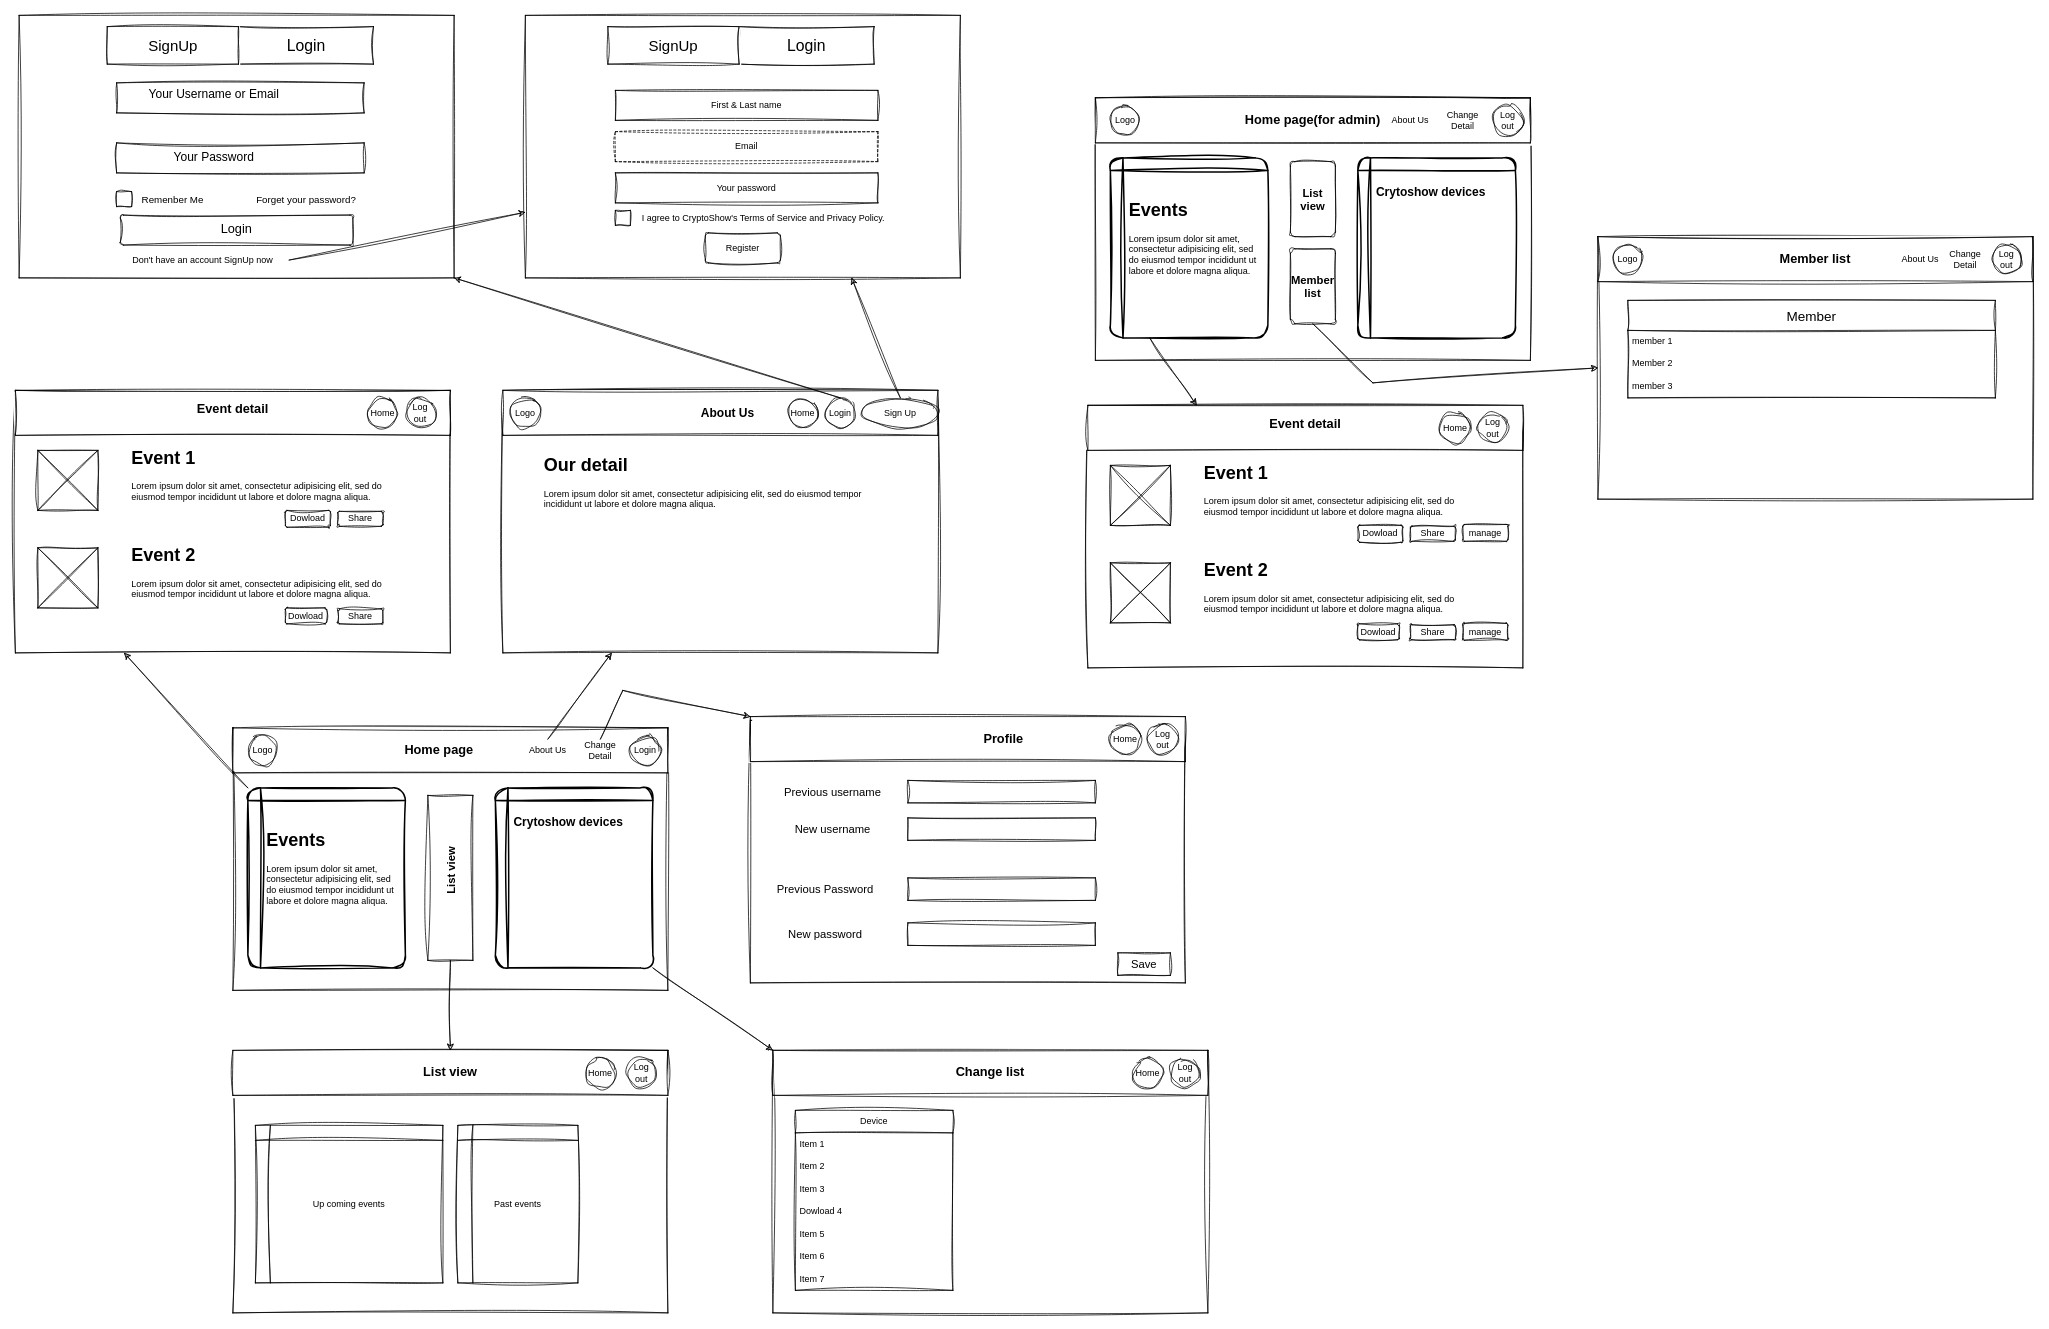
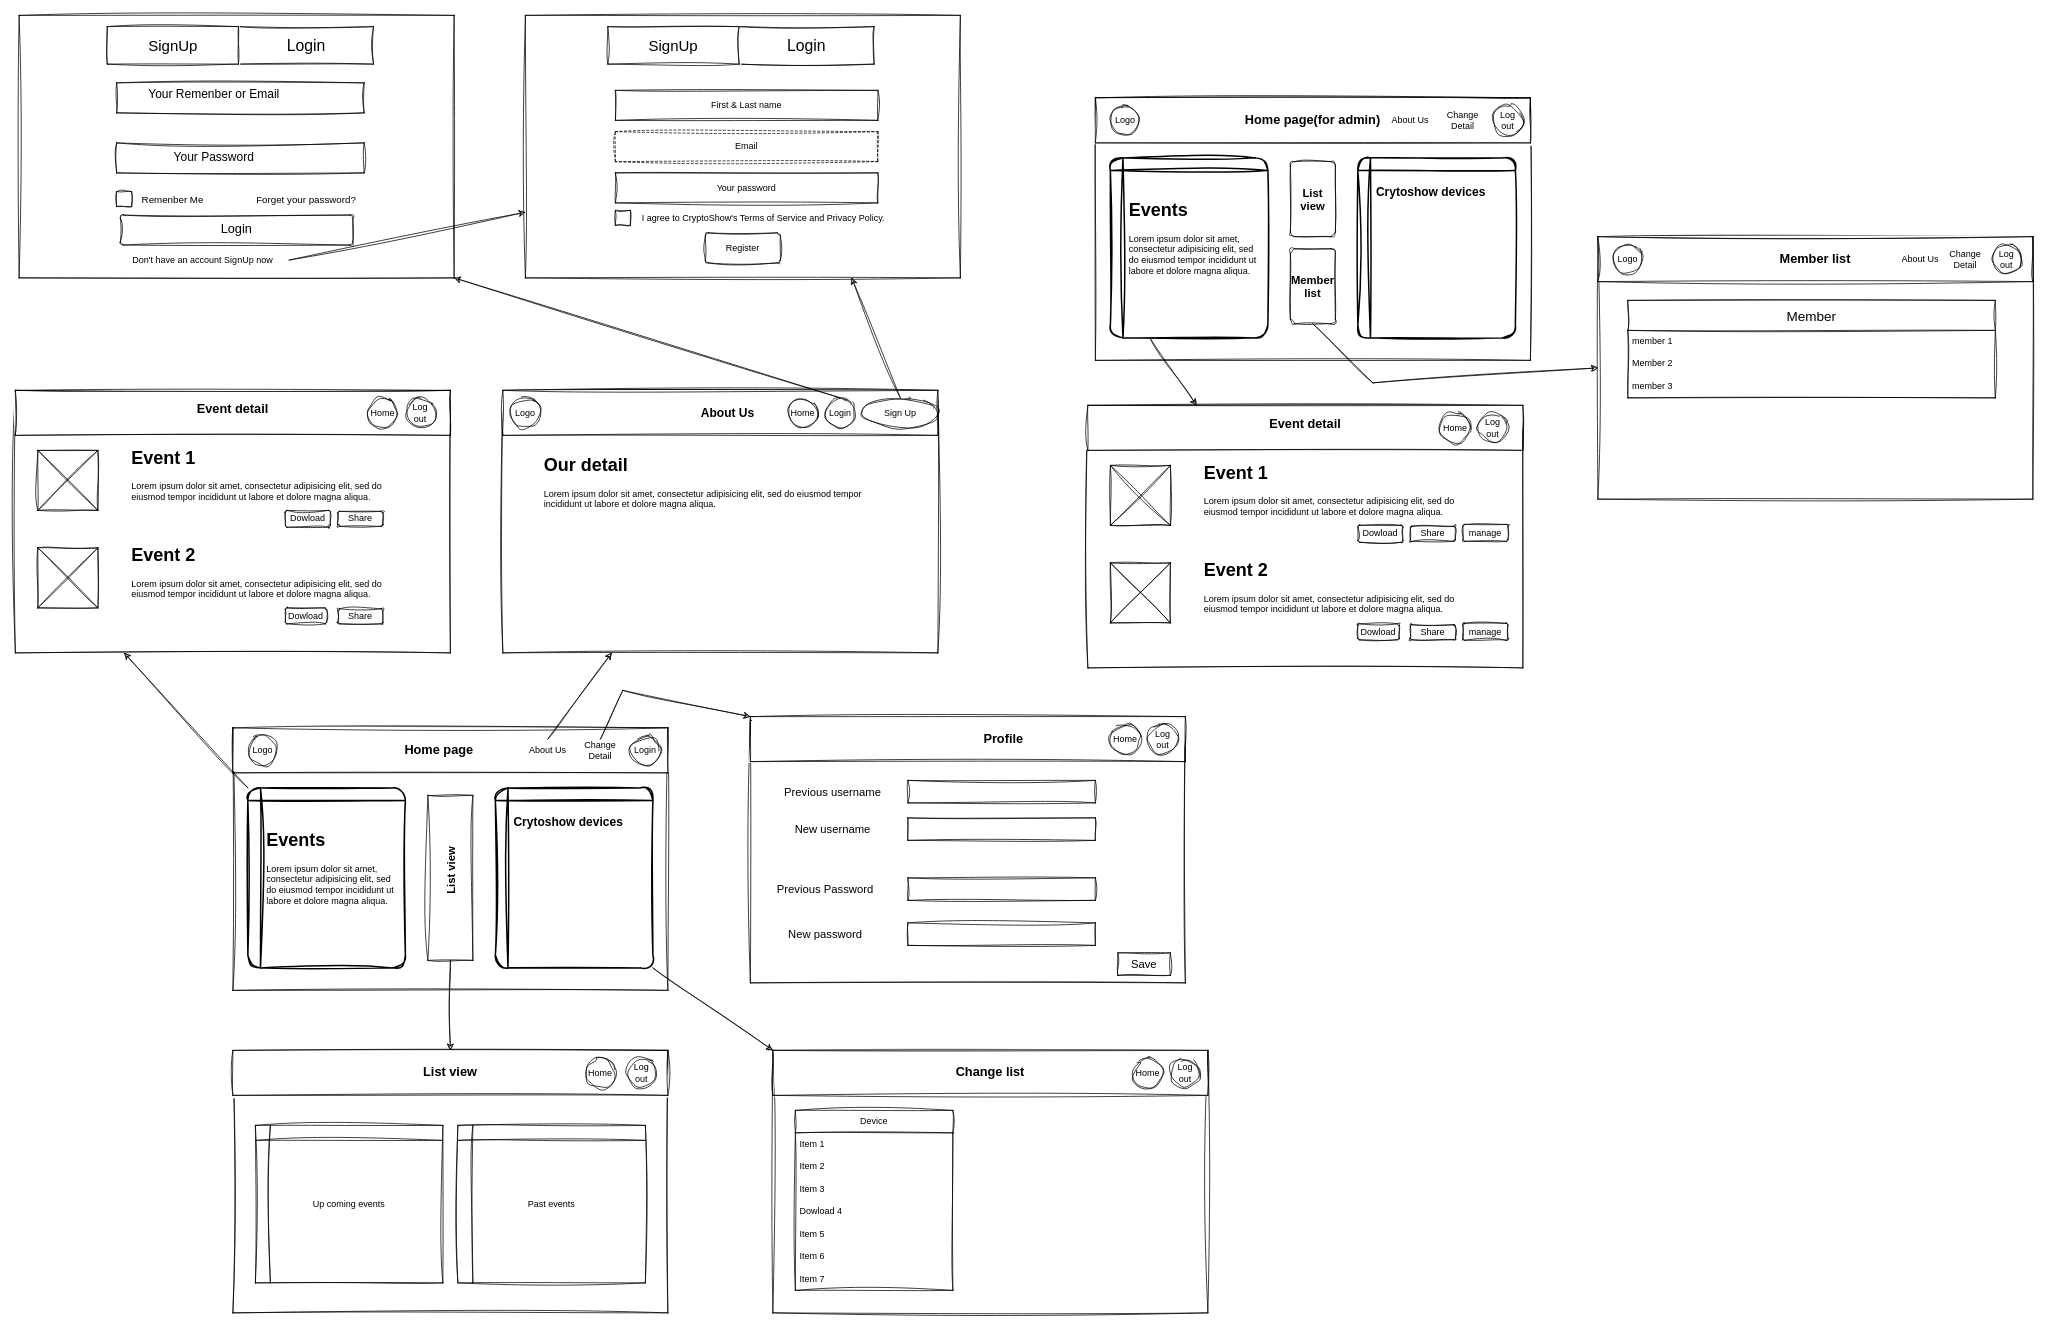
node "Your Username or Email": label "Your Username or Email" -> "Your Remenber or Email"
node "Past events": size 120x158 -> 188x158
